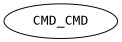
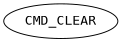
node "CMD_CMD": label "CMD_CMD" -> "CMD_CLEAR"
